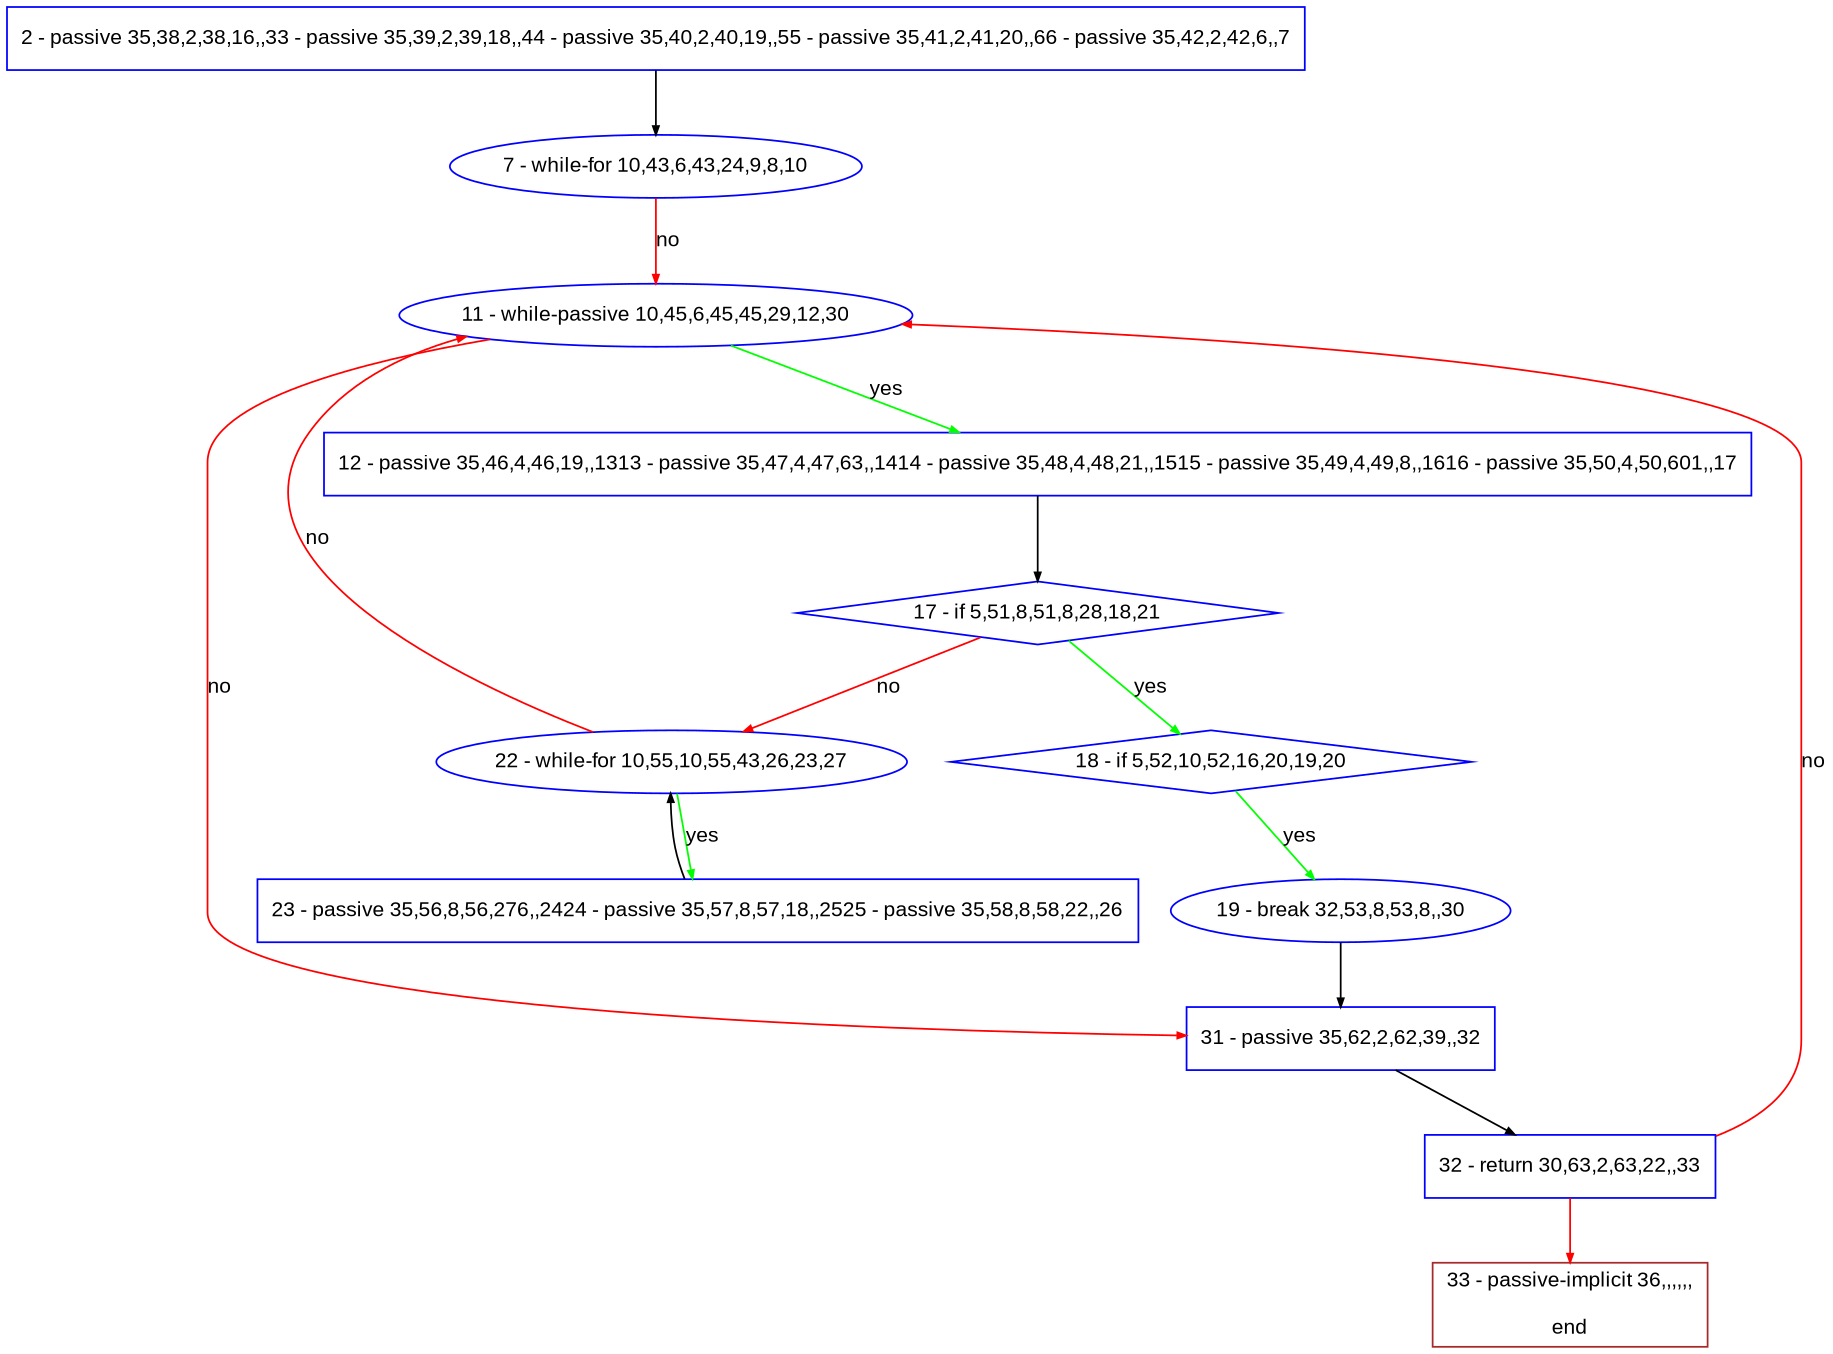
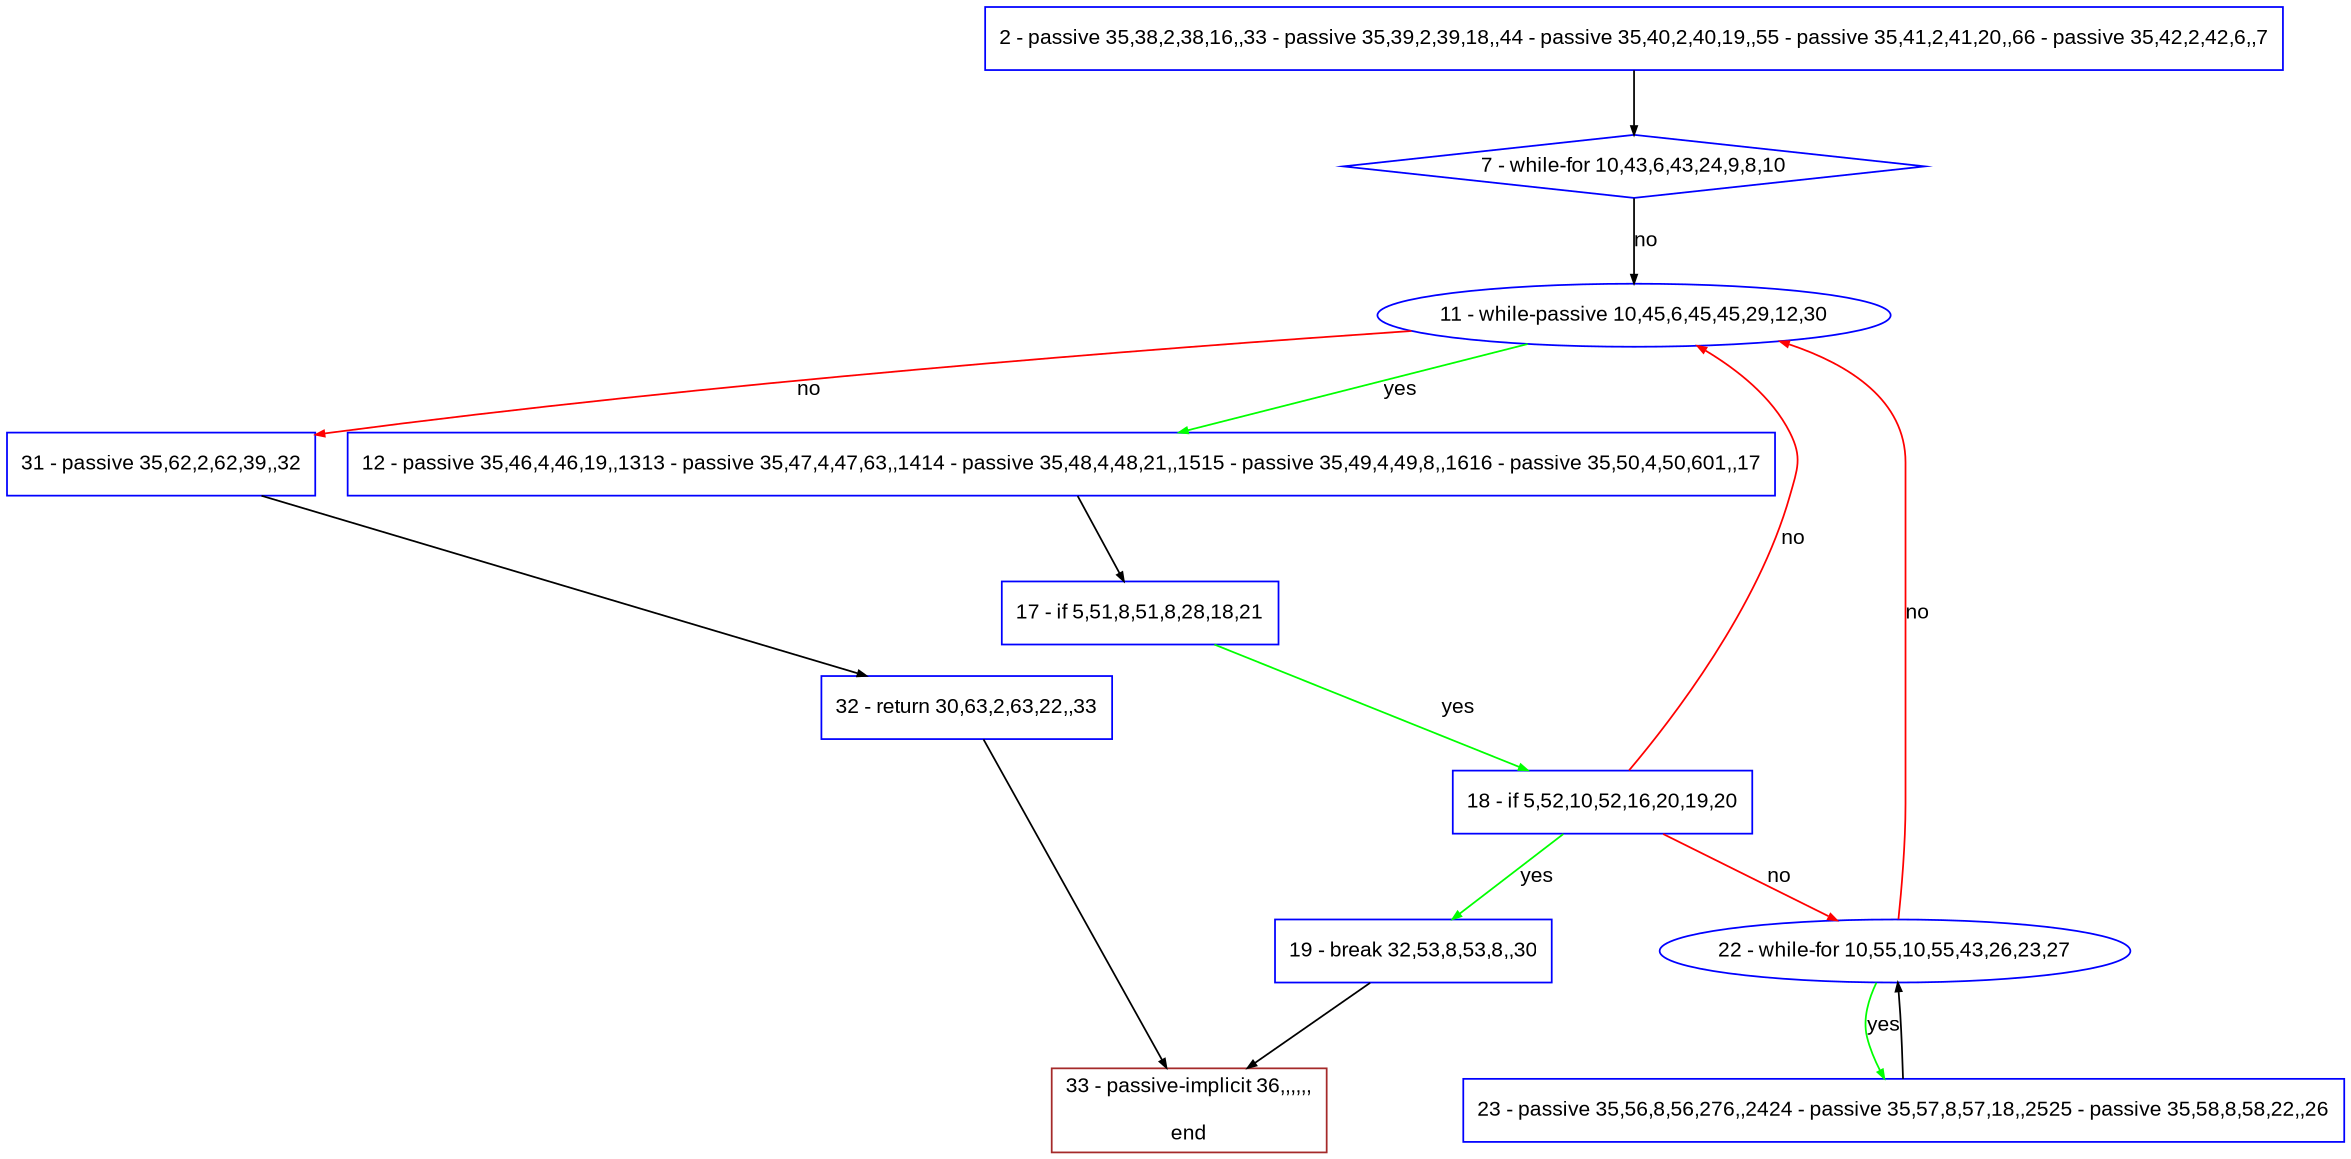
node "7 - while-for 10,43,6,43,24,9,8,10": shape ellipse -> diamond
edge "7 - while-for 10,43,6,43,24,9,8,10" -> "11 - while-passive 10,45,6,45,45,29,12,30": color #ff0000 -> #000000
edge "32 - return 30,63,2,63,22,,33" -> "11 - while-passive 10,45,6,45,45,29,12,30": now "18 - if 5,52,10,52,16,20,19,20" -> "11 - while-passive 10,45,6,45,45,29,12,30"
node "17 - if 5,51,8,51,8,28,18,21": shape diamond -> box
edge "17 - if 5,51,8,51,8,28,18,21" -> "22 - while-for 10,55,10,55,43,26,23,27": now "18 - if 5,52,10,52,16,20,19,20" -> "22 - while-for 10,55,10,55,43,26,23,27"
node "18 - if 5,52,10,52,16,20,19,20": shape diamond -> box
node "19 - break 32,53,8,53,8,,30": shape ellipse -> box
edge "19 - break 32,53,8,53,8,,30" -> "31 - passive 35,62,2,62,39,,32": now "19 - break 32,53,8,53,8,,30" -> "33 - passive-implicit 36,,,,,, end"
edge "32 - return 30,63,2,63,22,,33" -> "33 - passive-implicit 36,,,,,, end": color #ff0000 -> #000000
